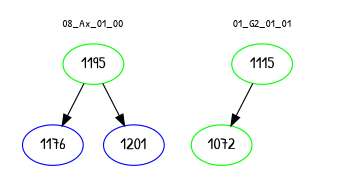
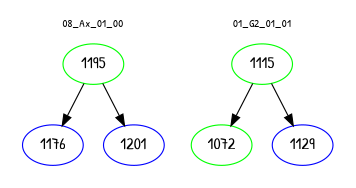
node "1129": added
